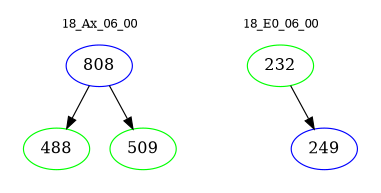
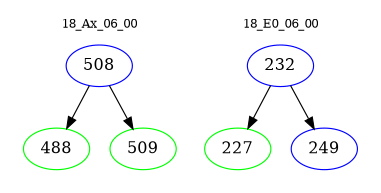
node "808": label "808" -> "508"
node "232": color green -> blue
node "227": added
